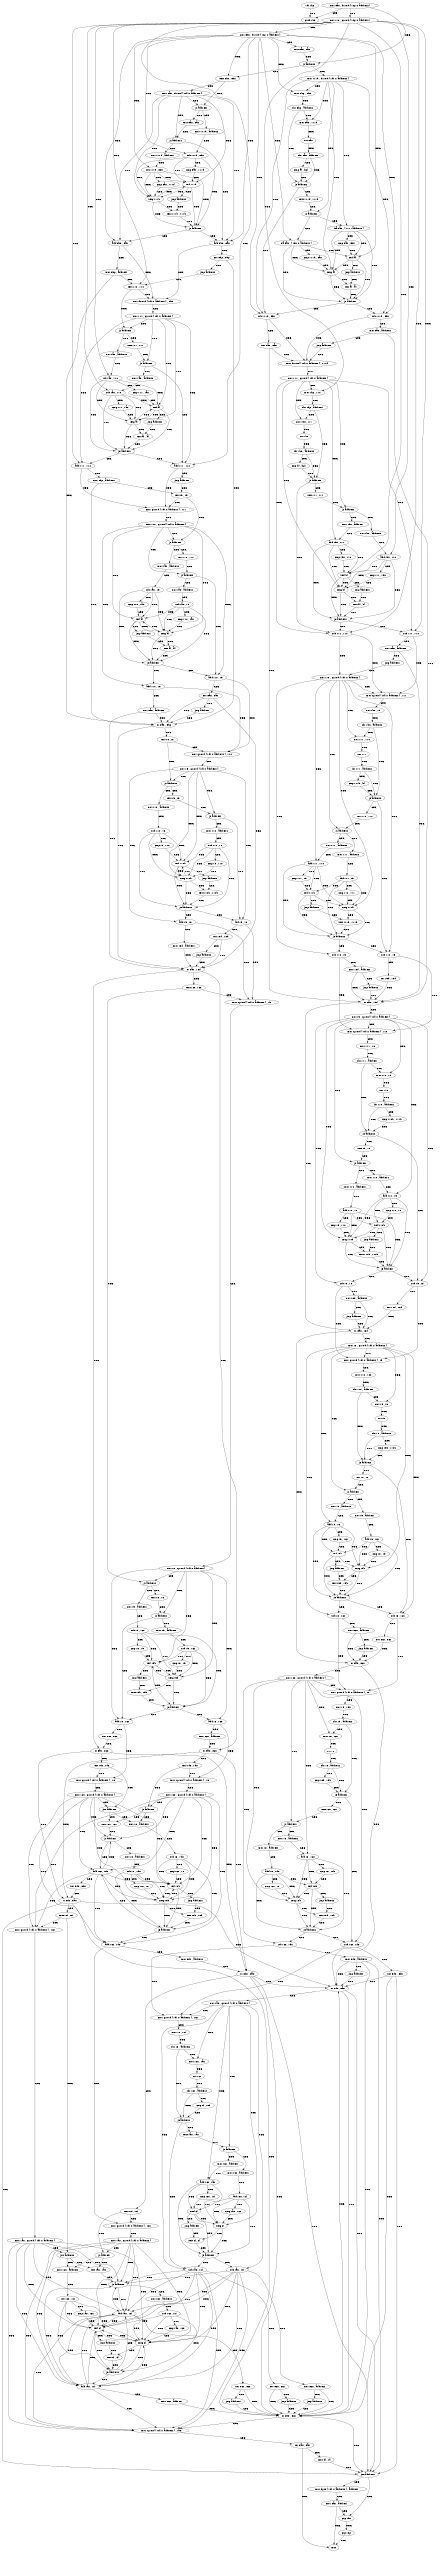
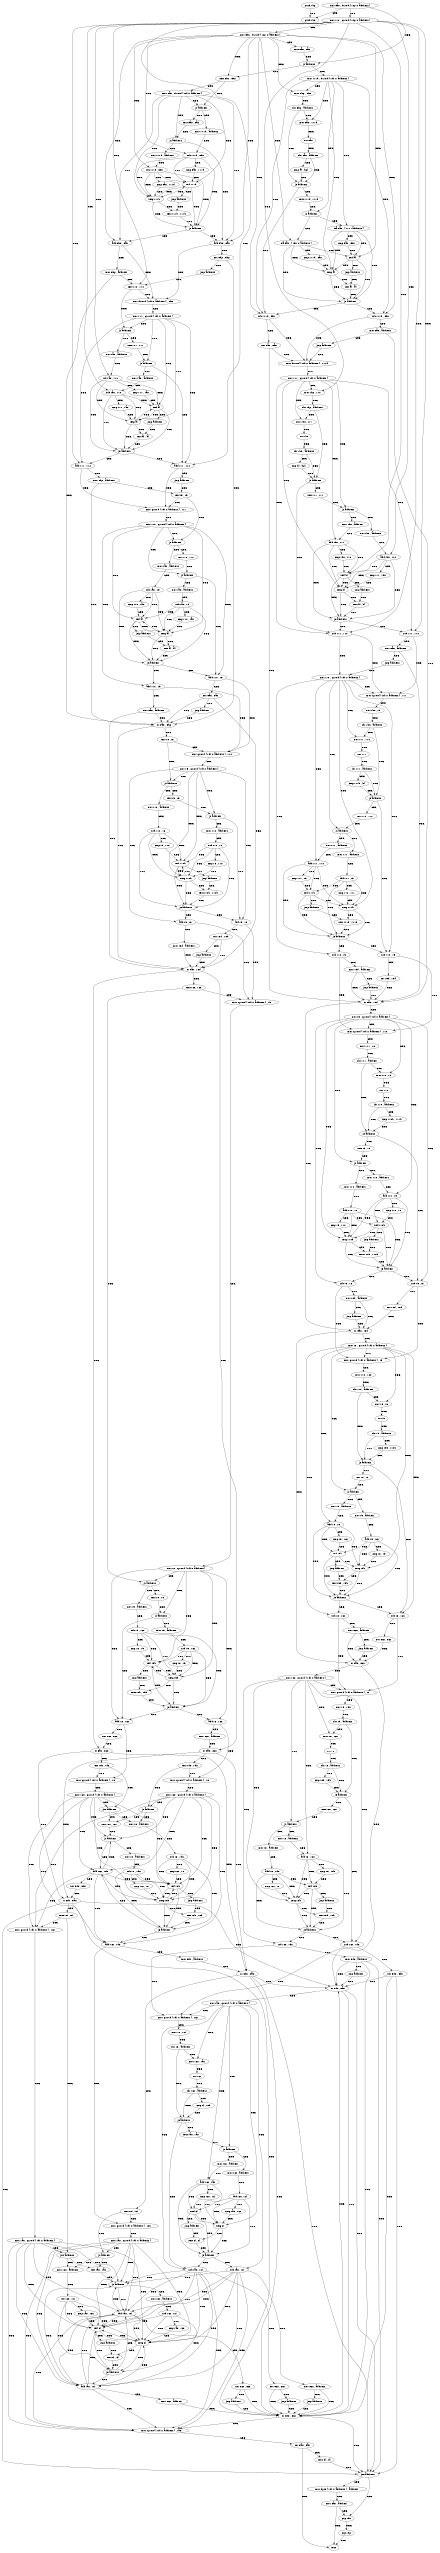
node "rdi rbp": label "rdi rbp" -> "push rbp"
